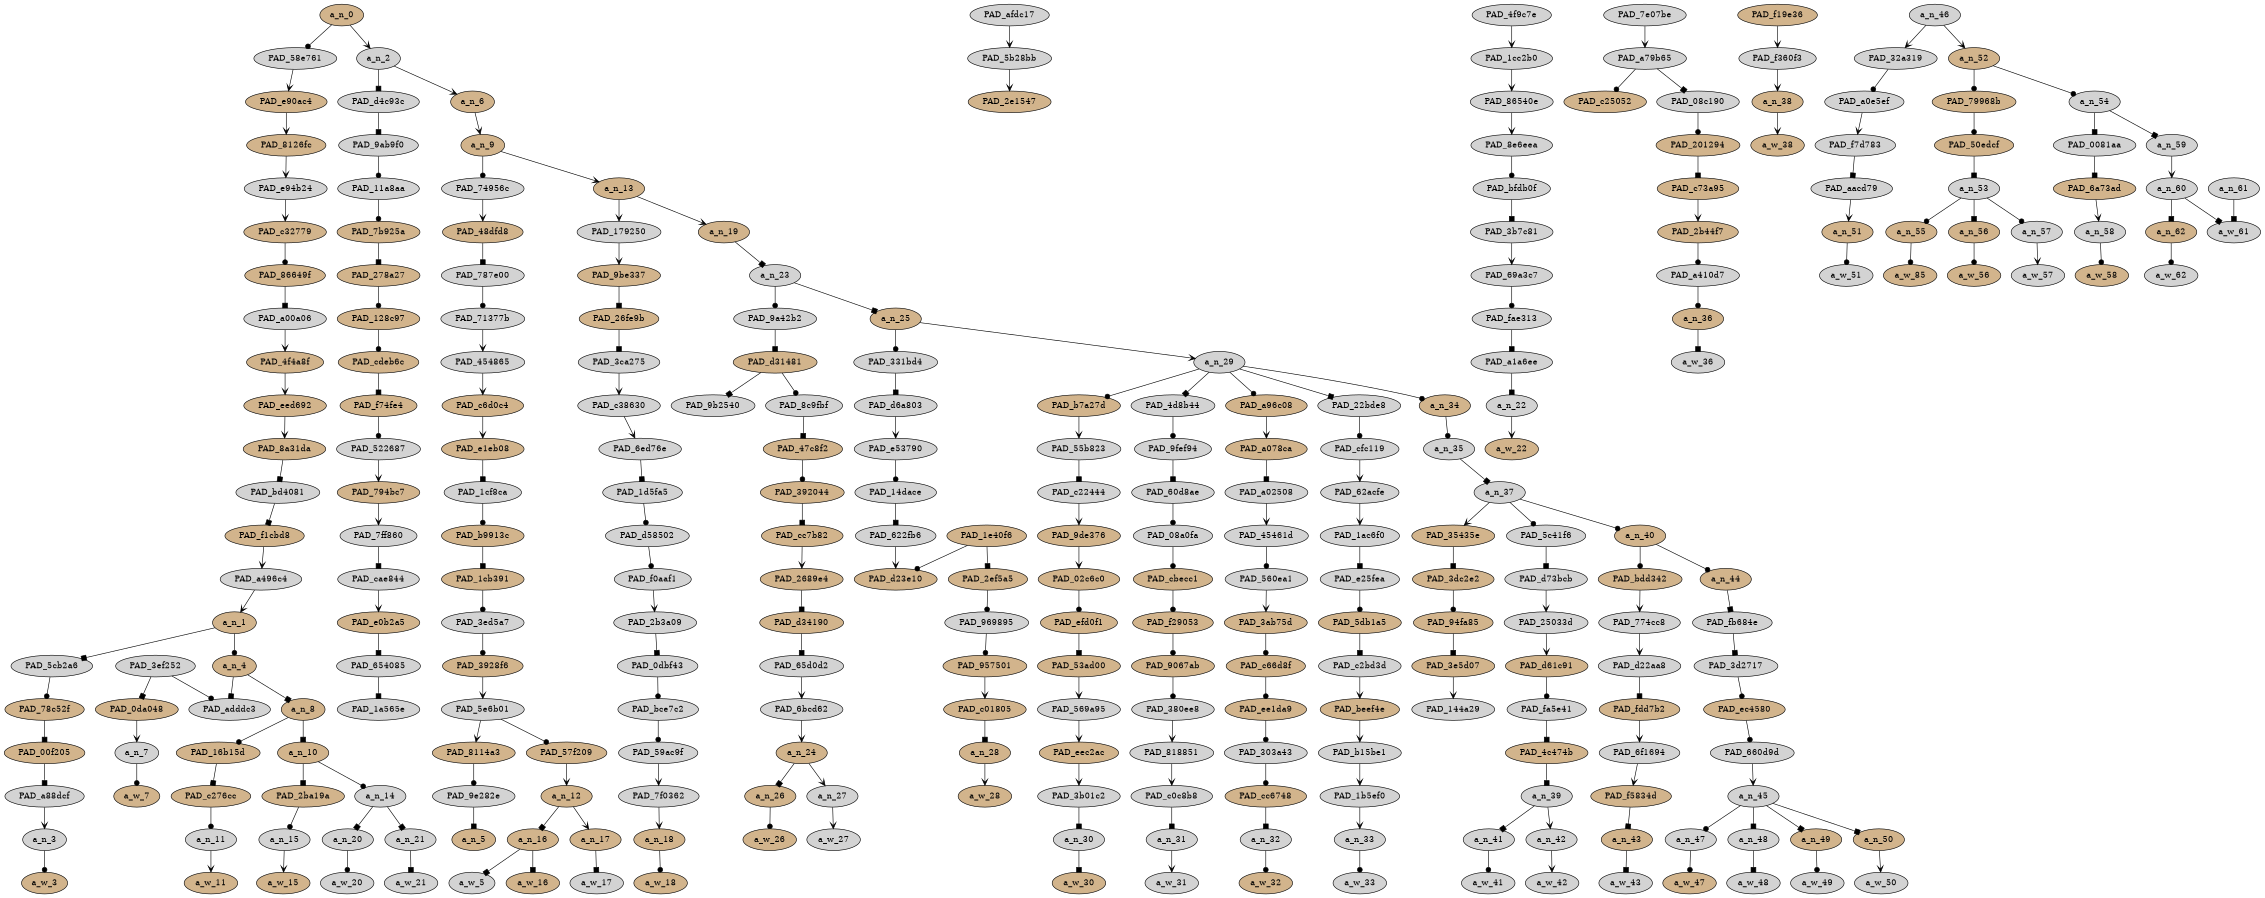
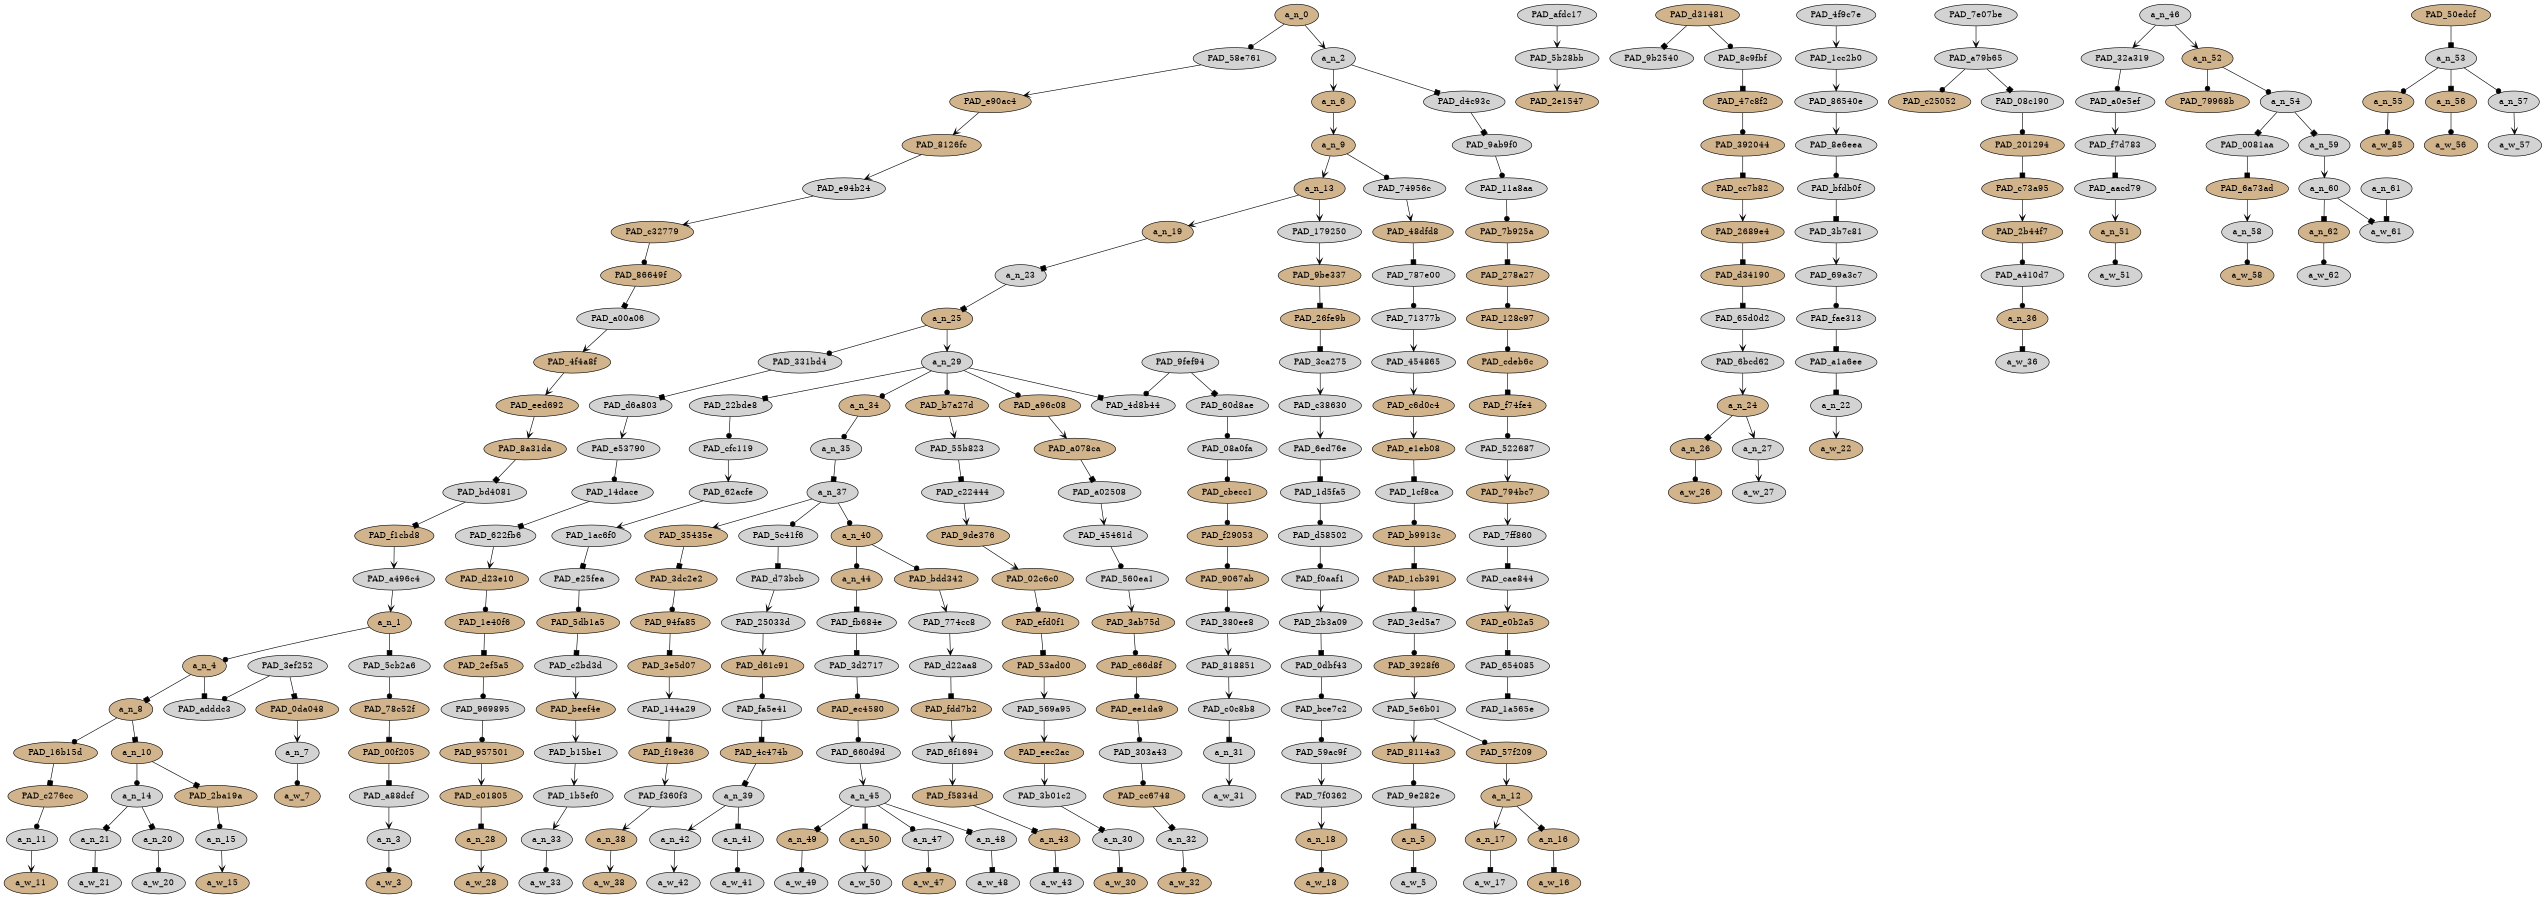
edge "PAD_79968b" -> "PAD_50edcf": removed
node "PAD_9a42b2": removed
edge "PAD_4d8b44" -> "PAD_9fef94": reversed
edge "PAD_1e40f6" -> "PAD_d23e10": reversed
edge "PAD_144a29" -> "PAD_f19e36": added
edge "a_n_16" -> "a_w_5": now "a_n_5" -> "a_w_5"
